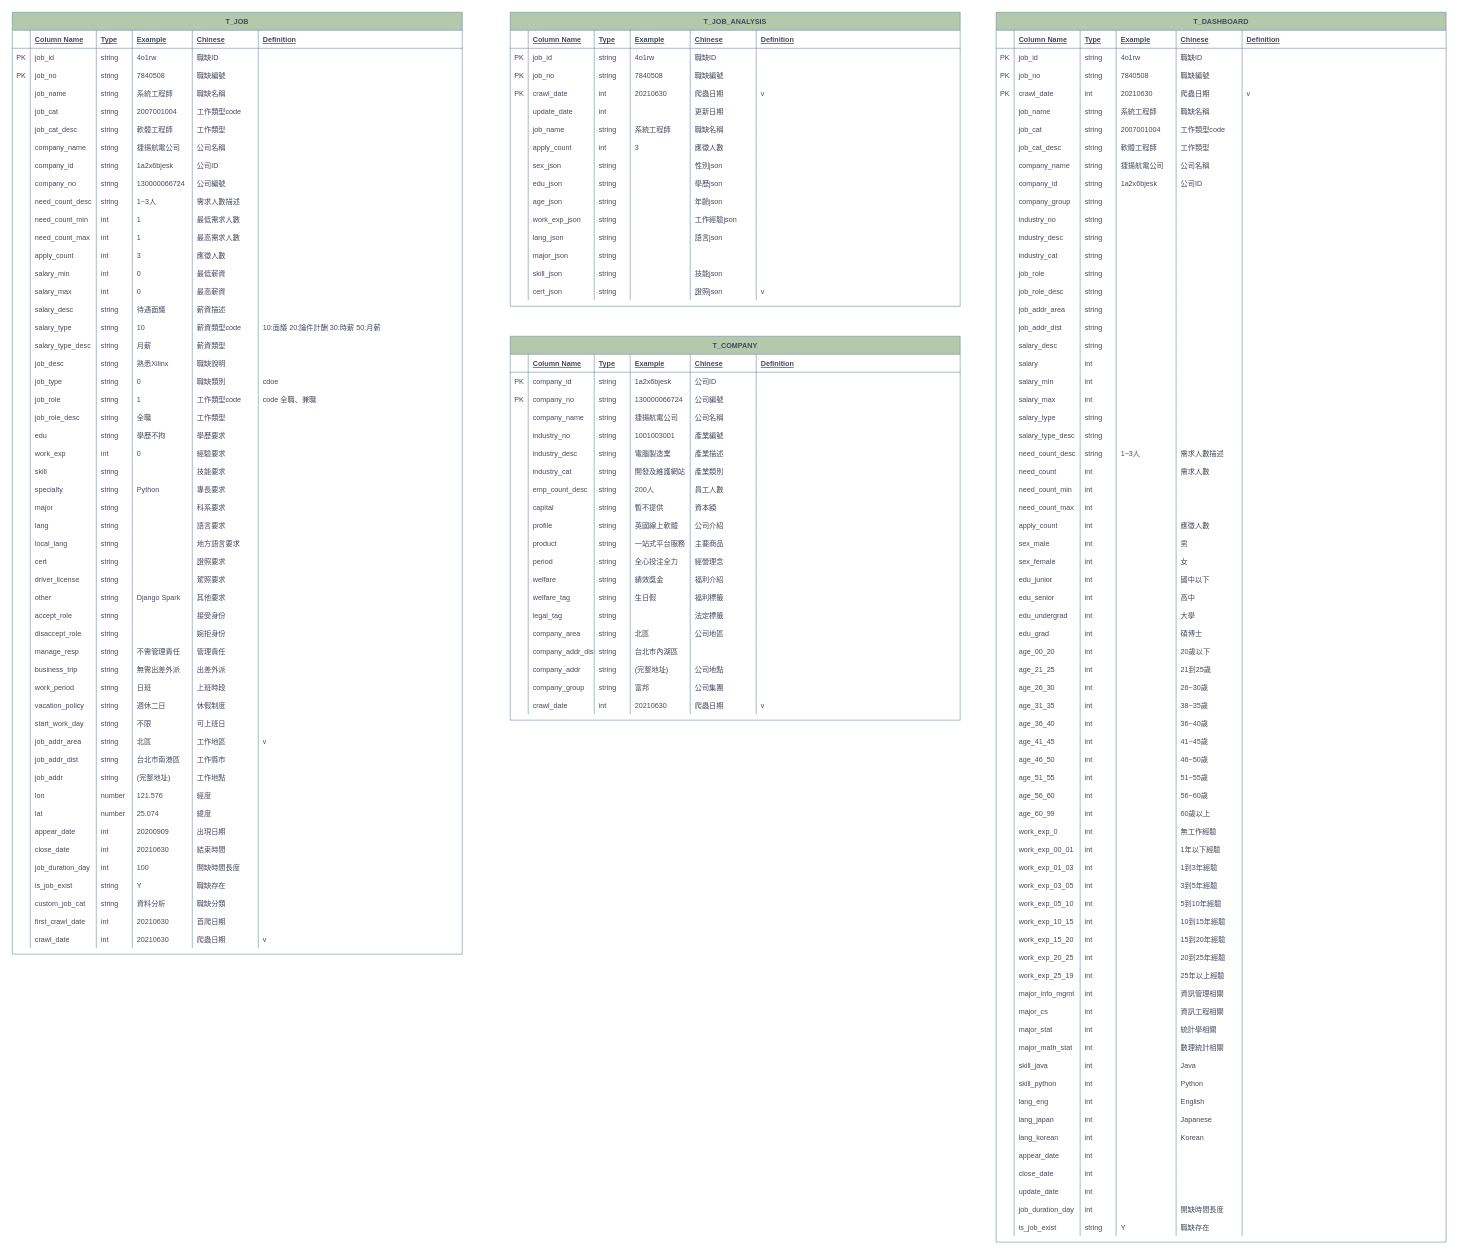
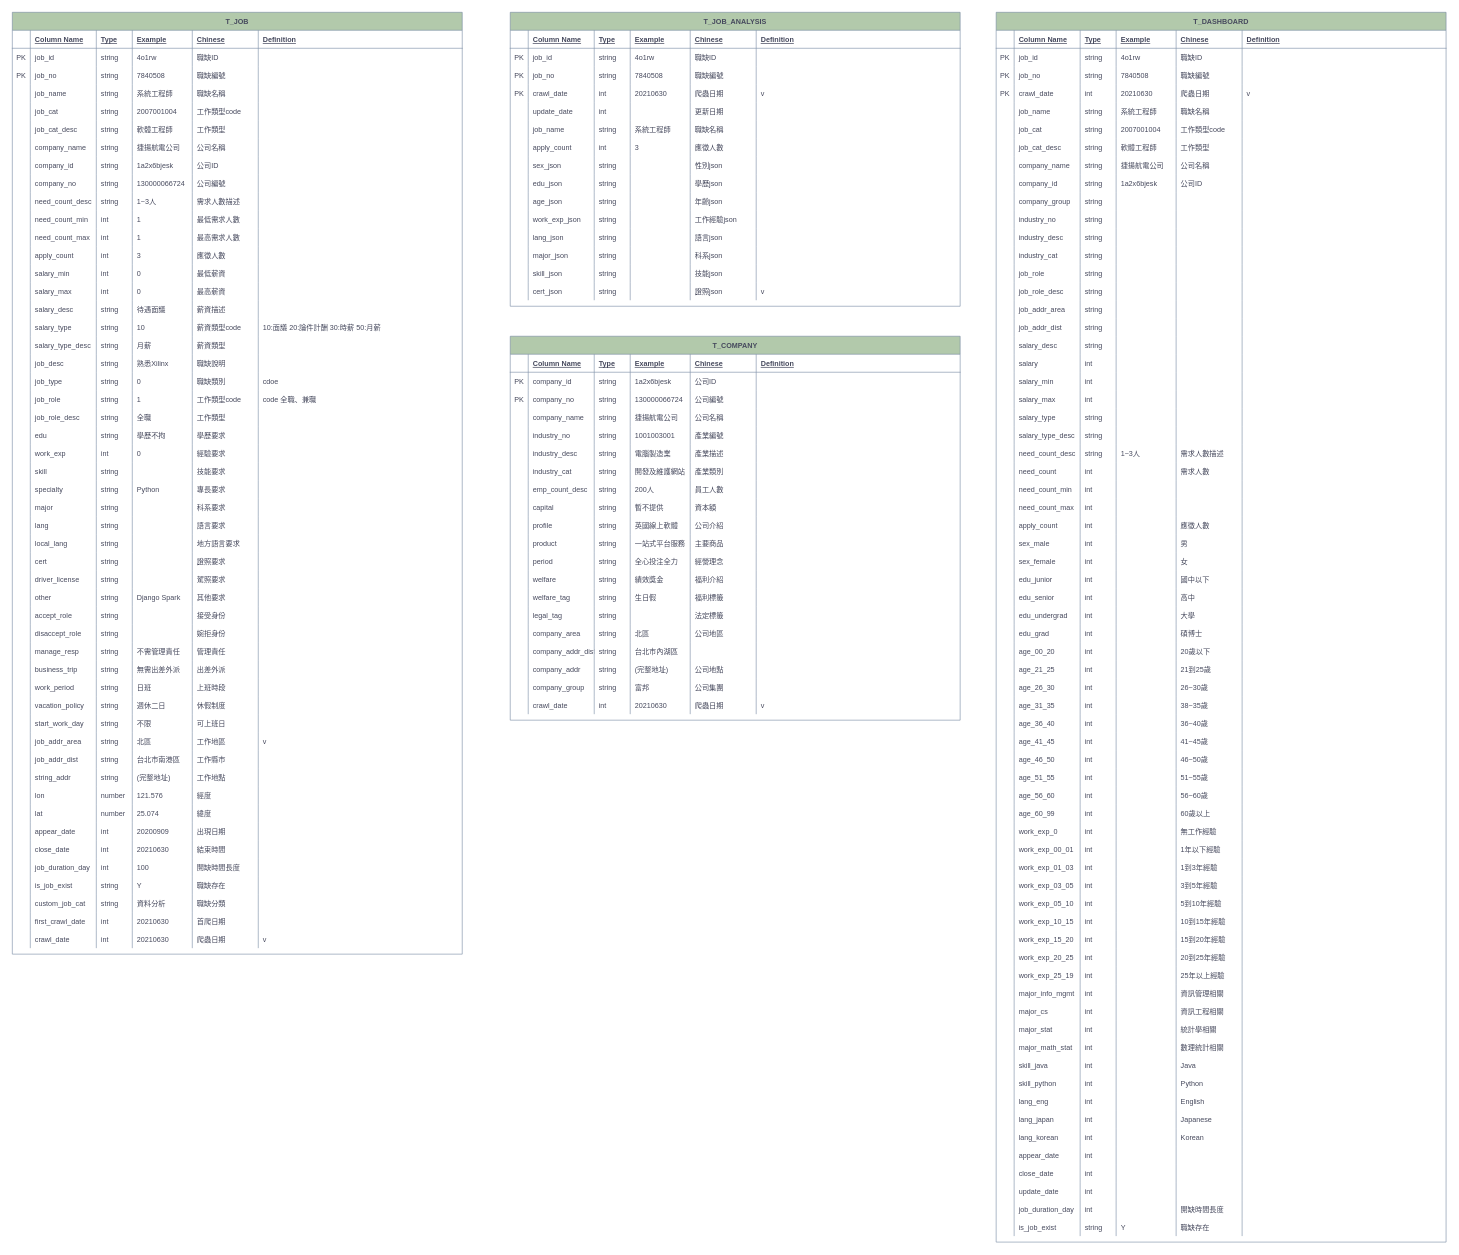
node "科系json": added
node "job_addr": label "job_addr" -> "string_addr"
